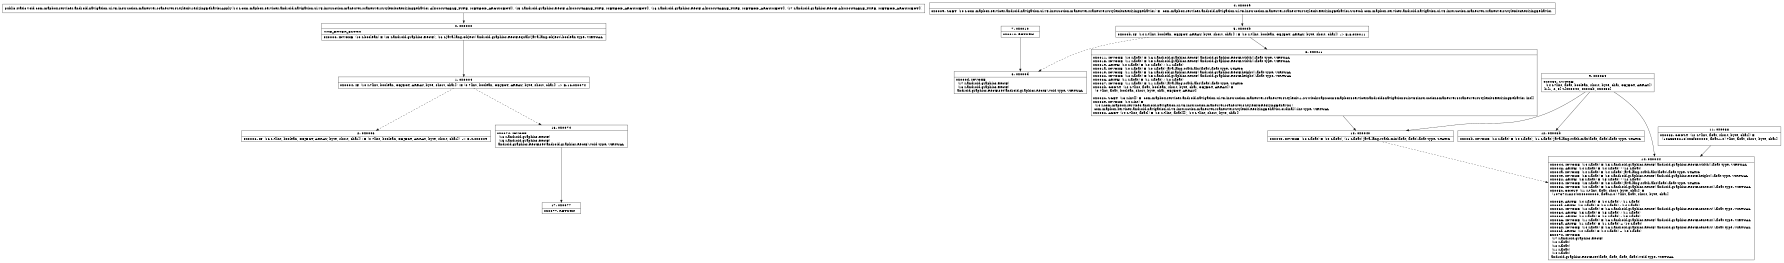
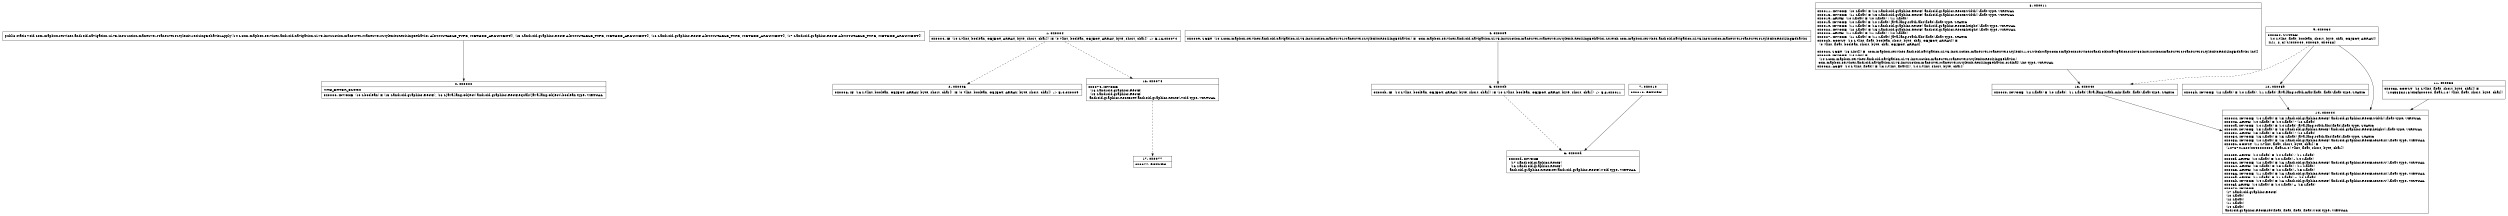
edge "5: 0x000b" -> "8: 0x0011": removed
edge "0: 0x0000" -> "1: 0x0004": removed
edge "12: 0x003b" -> "14: 0x0044": added
edge "9: 0x0034" -> "13: 0x0040": style solid -> dashed
edge "13: 0x0040" -> "14: 0x0044": style dashed -> solid
edge "16: 0x0074" -> "17: 0x0077": style solid -> dashed
node "14: 0x0044": text "5x0070: INVOKE" -> "0x0070: INVOKE"
